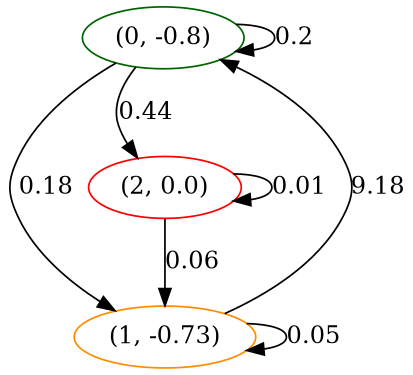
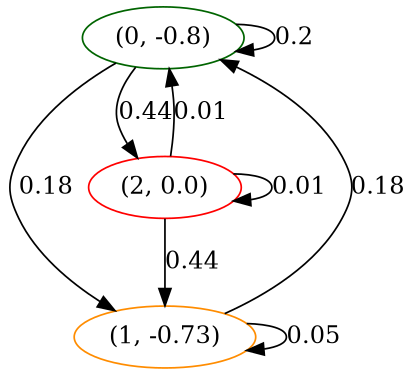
edge "(2, 0.0)" -> "(0, -0.8)": added, label "0.01"
edge "(1, -0.73)" -> "(0, -0.8)": label "9.18" -> "0.18"
edge "(2, 0.0)" -> "(1, -0.73)": label "0.06" -> "0.44"
